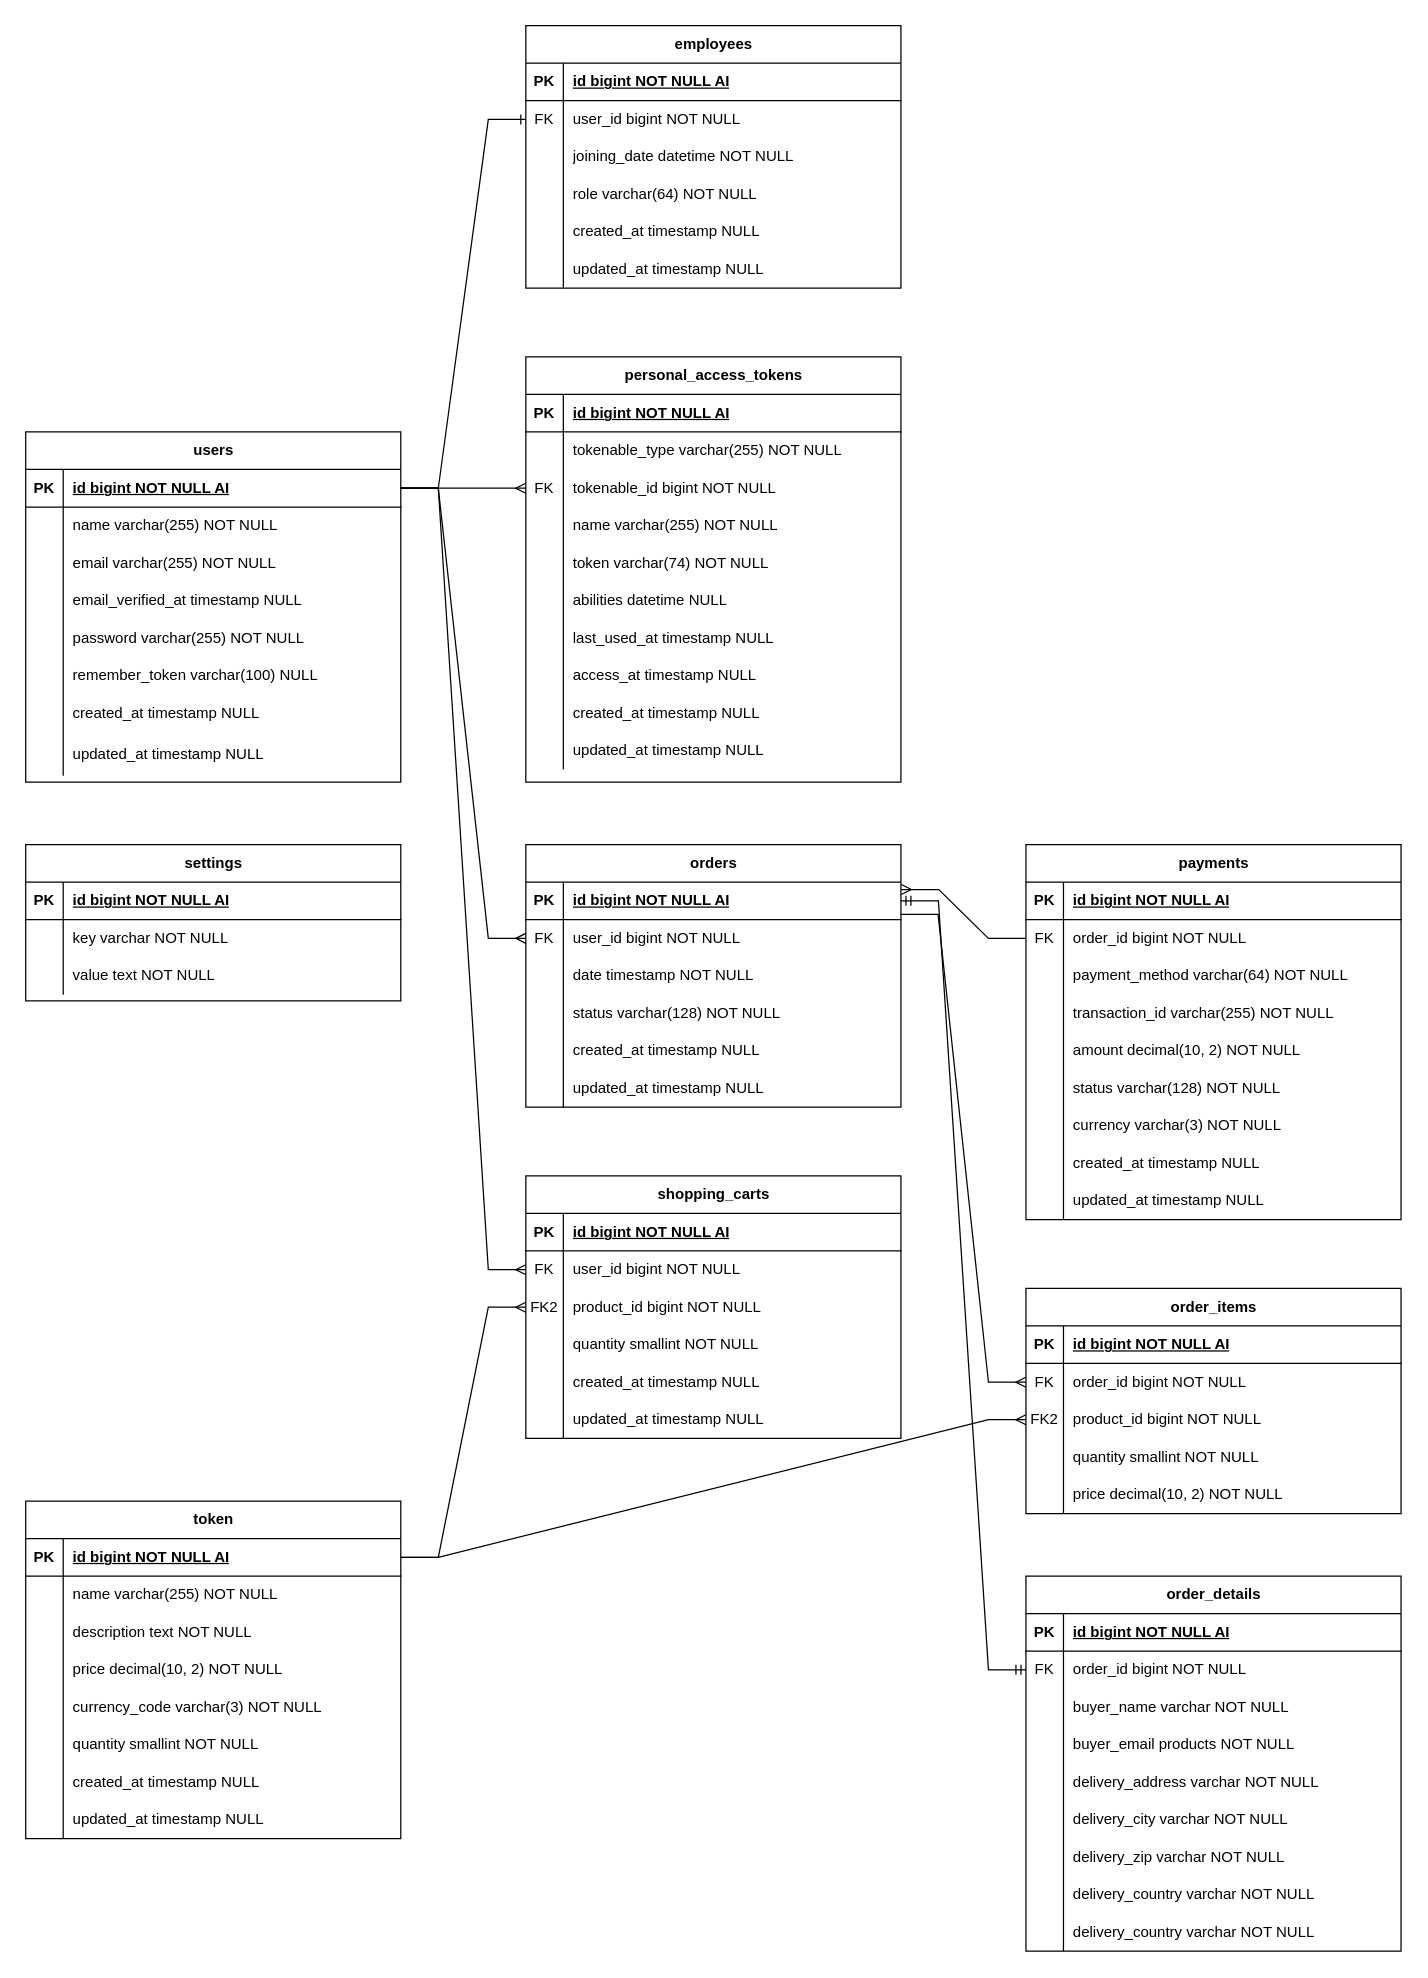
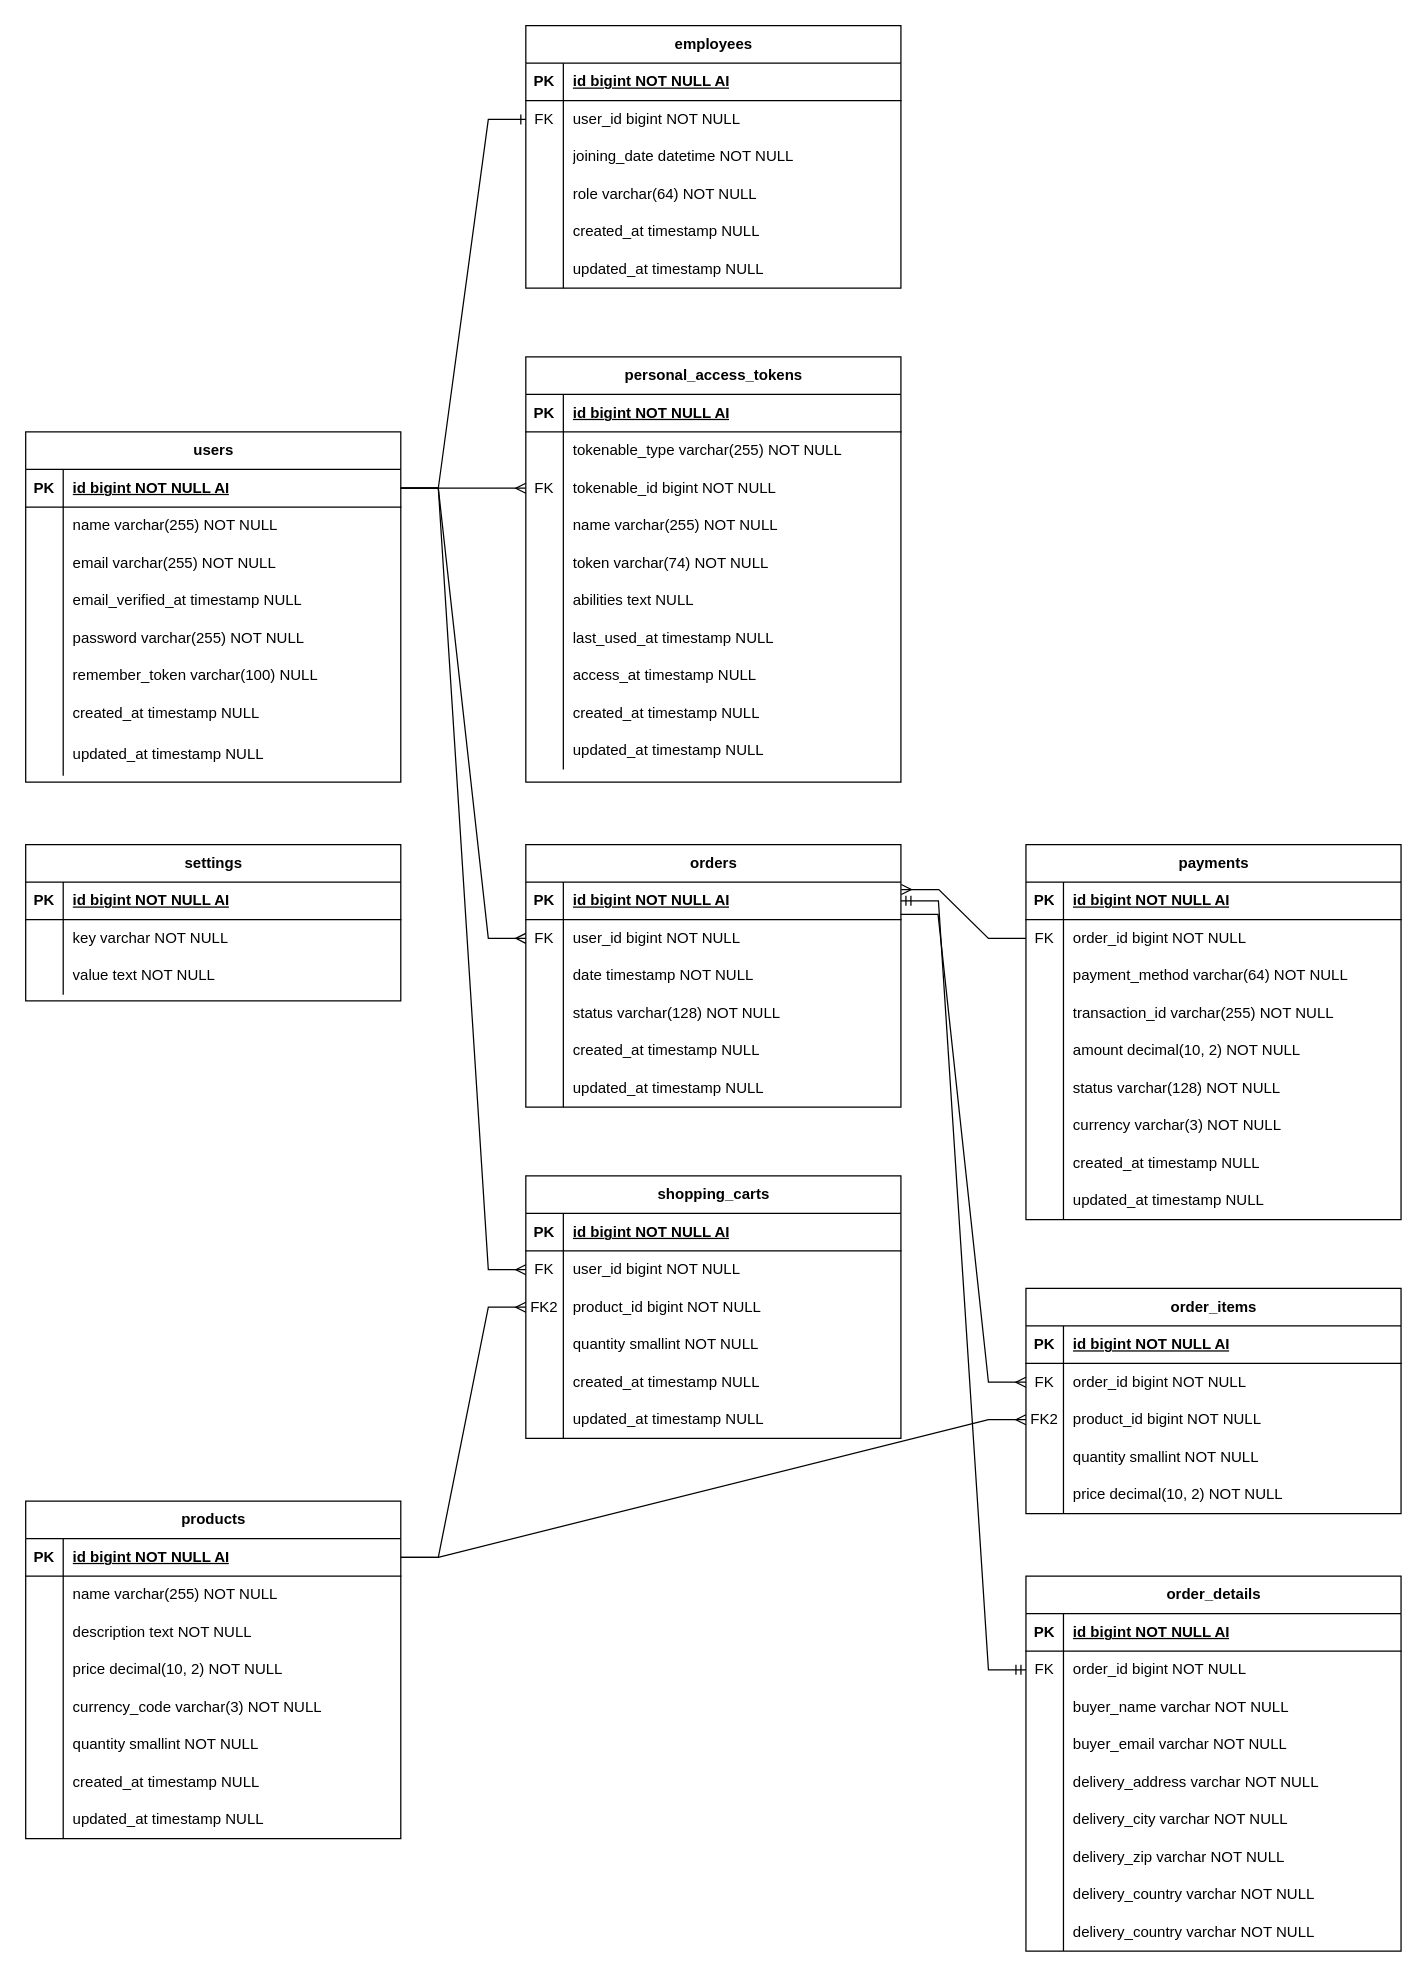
node "abilities datetime NULL": label "abilities datetime NULL" -> "abilities text NULL"
node "token": label "token" -> "products"
node "buyer_email products NOT NULL": label "buyer_email products NOT NULL" -> "buyer_email varchar NOT NULL"
